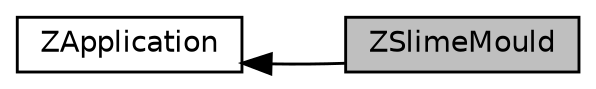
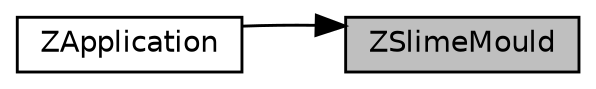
edge "ZSlimeMould" -> "ZApplication": reversed
